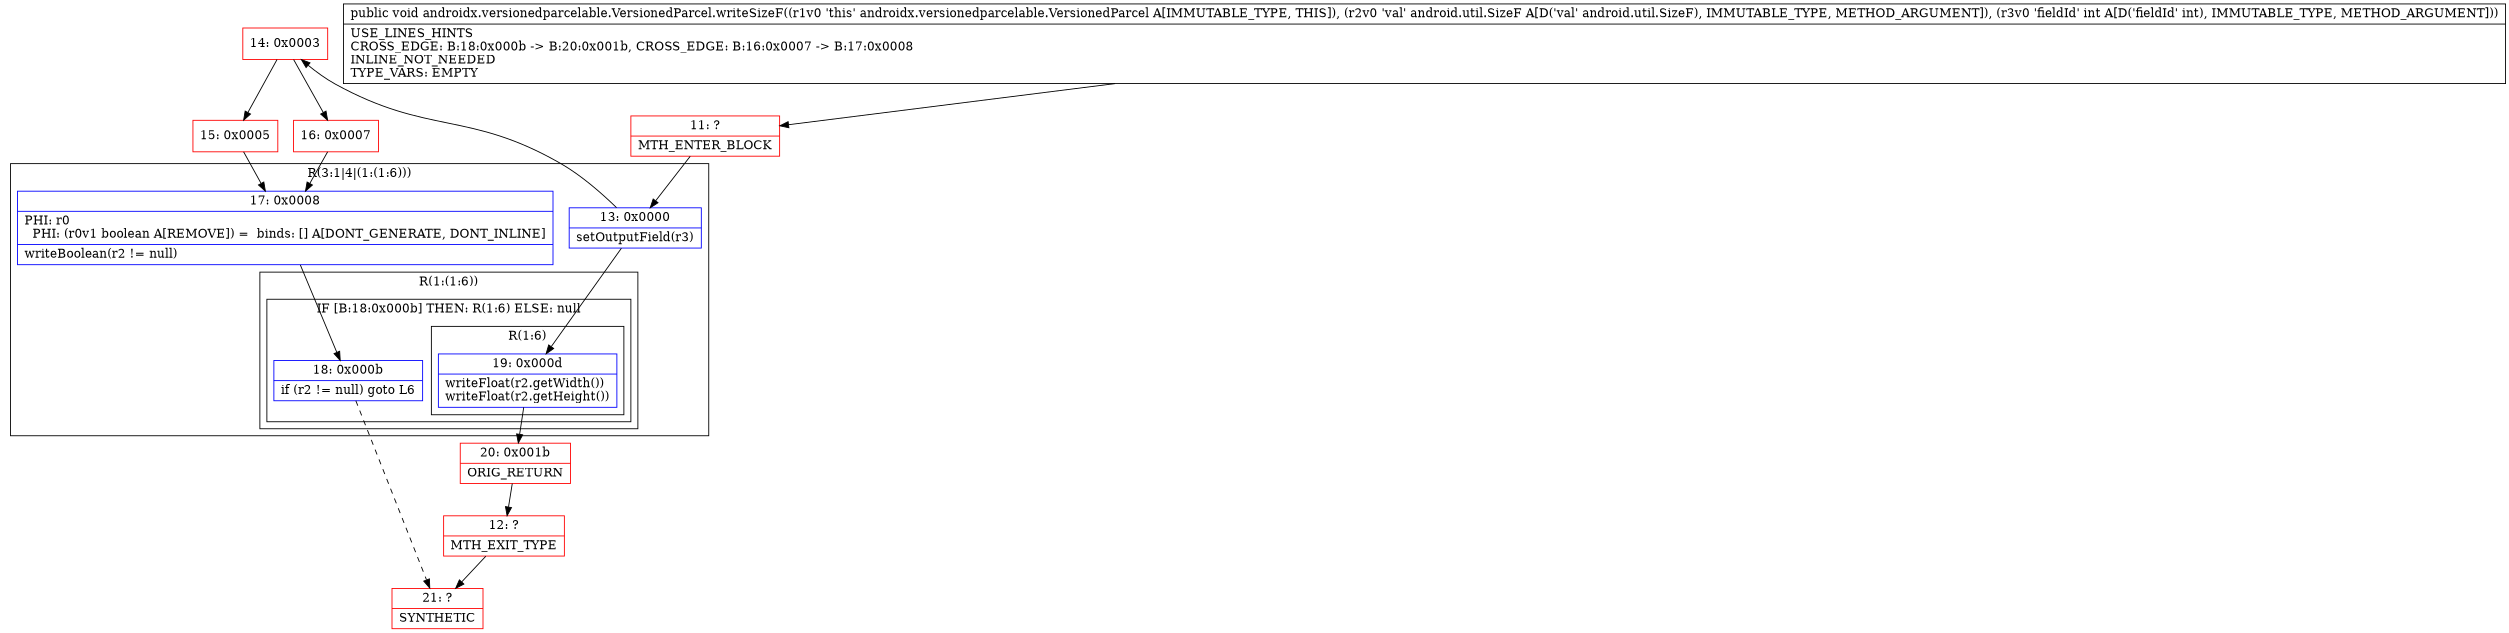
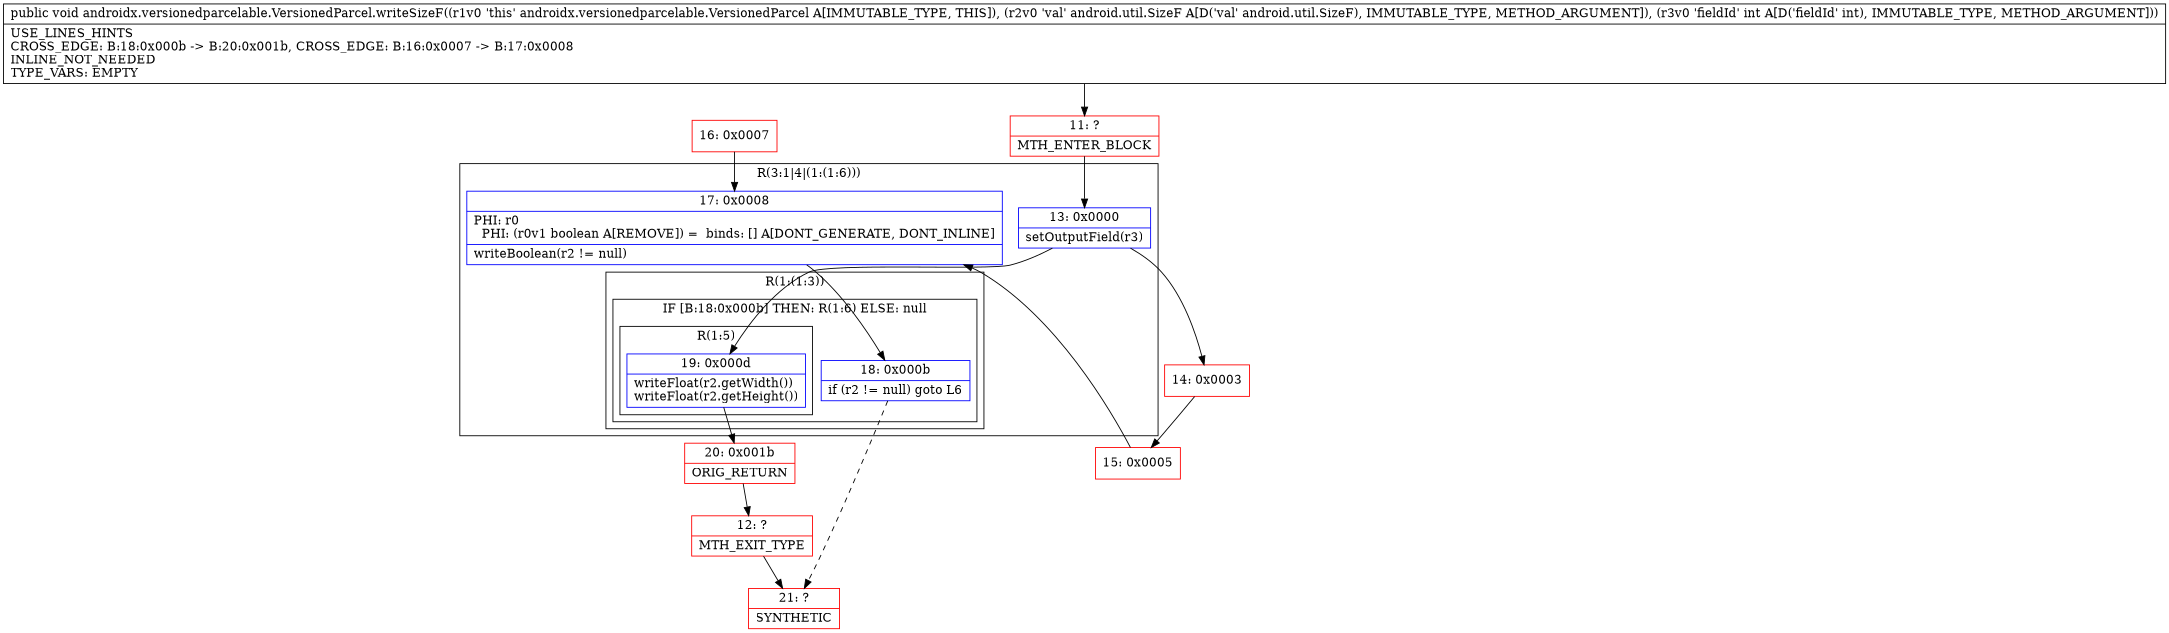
edge "14: 0x0003" -> "16: 0x0007": removed
cluster "R(1:(1:6))": label "R(1:(1:6))" -> "R(1:(1:3))"
cluster "R(1:6)": label "R(1:6)" -> "R(1:5)"
